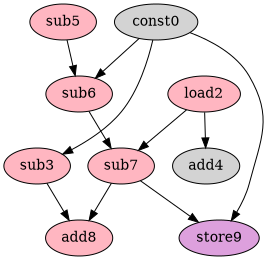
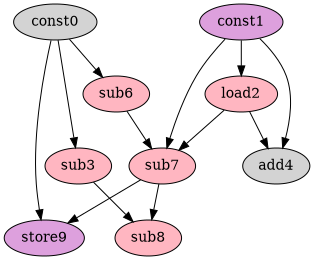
node "sub5": removed
node "const1": added
node "add8": label "add8" -> "sub8"
